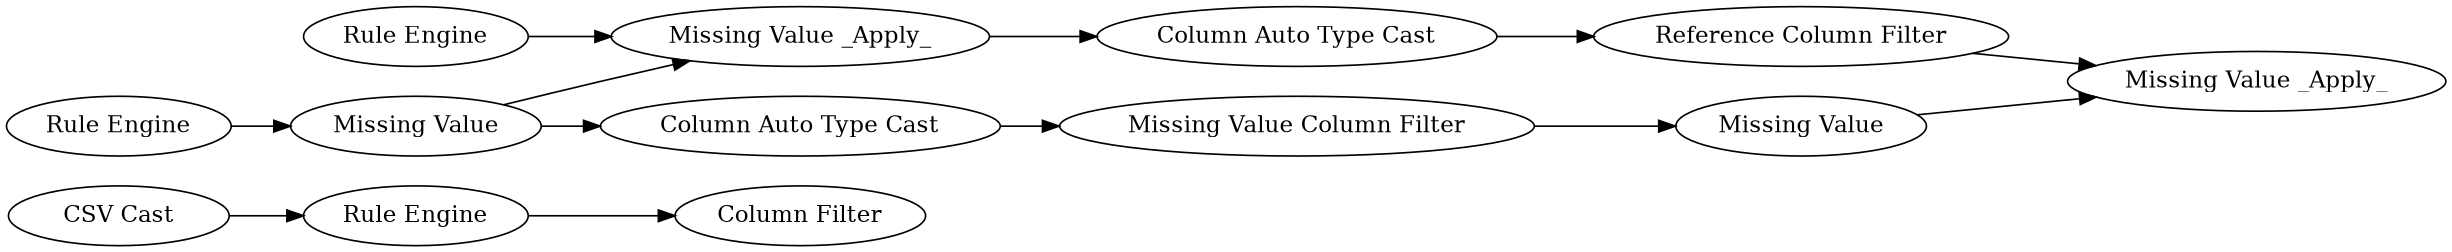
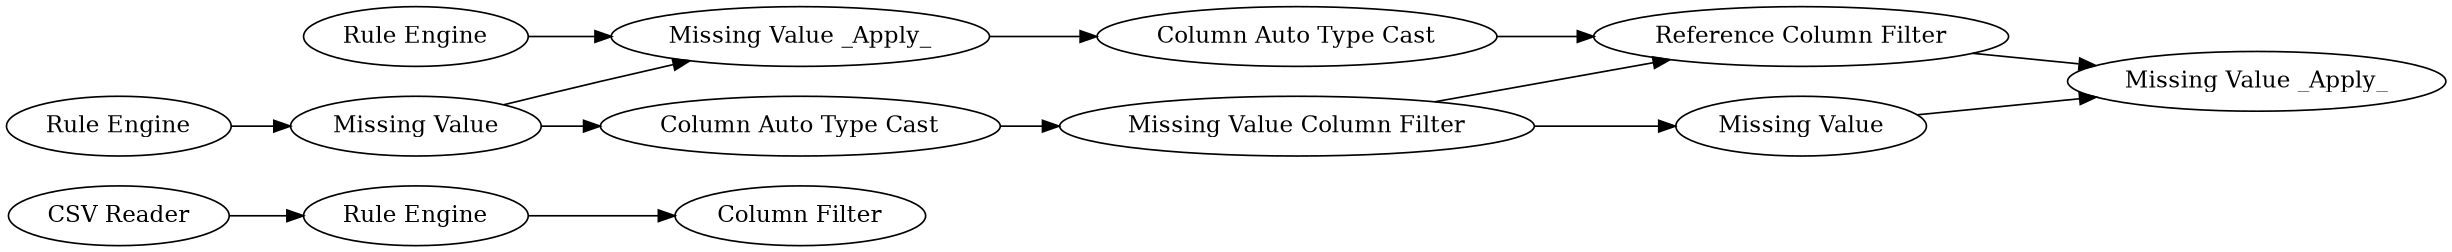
edge "Missing Value Column Filter" -> "Reference Column Filter": added
node "CSV Cast": label "CSV Cast" -> "CSV Reader"
